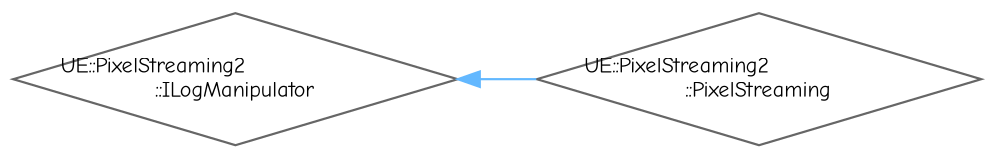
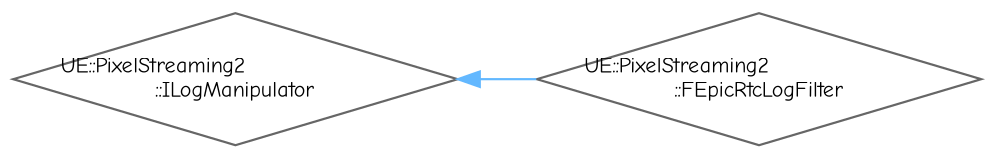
node "UE::PixelStreaming2 ::PixelStreaming": label "UE::PixelStreaming2 ::PixelStreaming" -> "UE::PixelStreaming2 ::FEpicRtcLogFilter"
